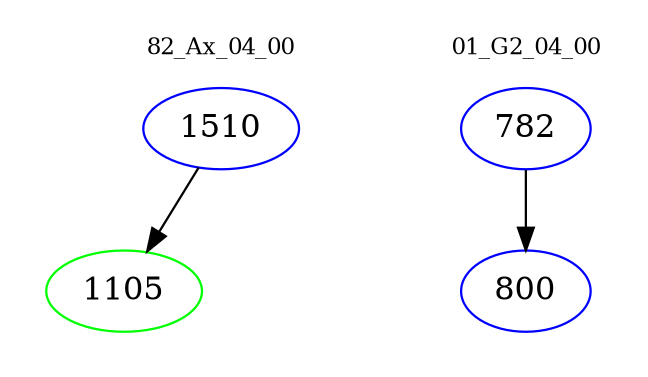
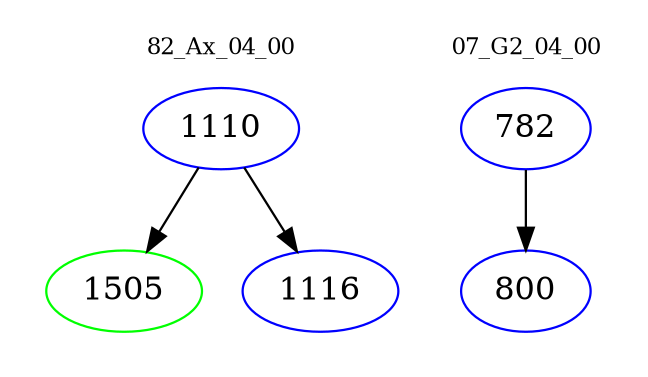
cluster "01_G2_04_00": label "01_G2_04_00" -> "07_G2_04_00"
node "1510": label "1510" -> "1110"
node "1105": label "1105" -> "1505"
node "1116": added
